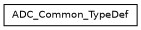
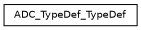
node "ADC_Common_TypeDef": label "ADC_Common_TypeDef" -> "ADC_TypeDef_TypeDef"
